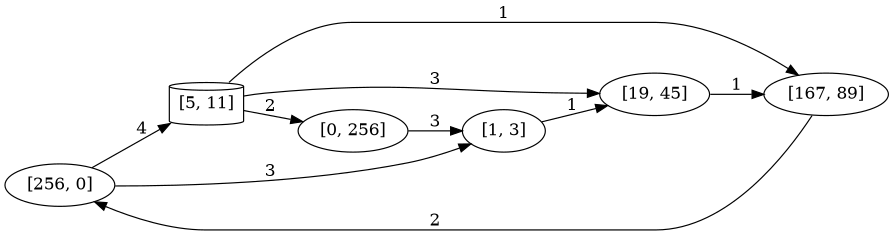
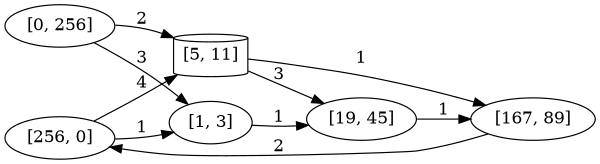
edge "[5, 11]" -> "[0, 256]": reversed
edge "[256, 0]" -> "[1, 3]": label "3" -> "1"
